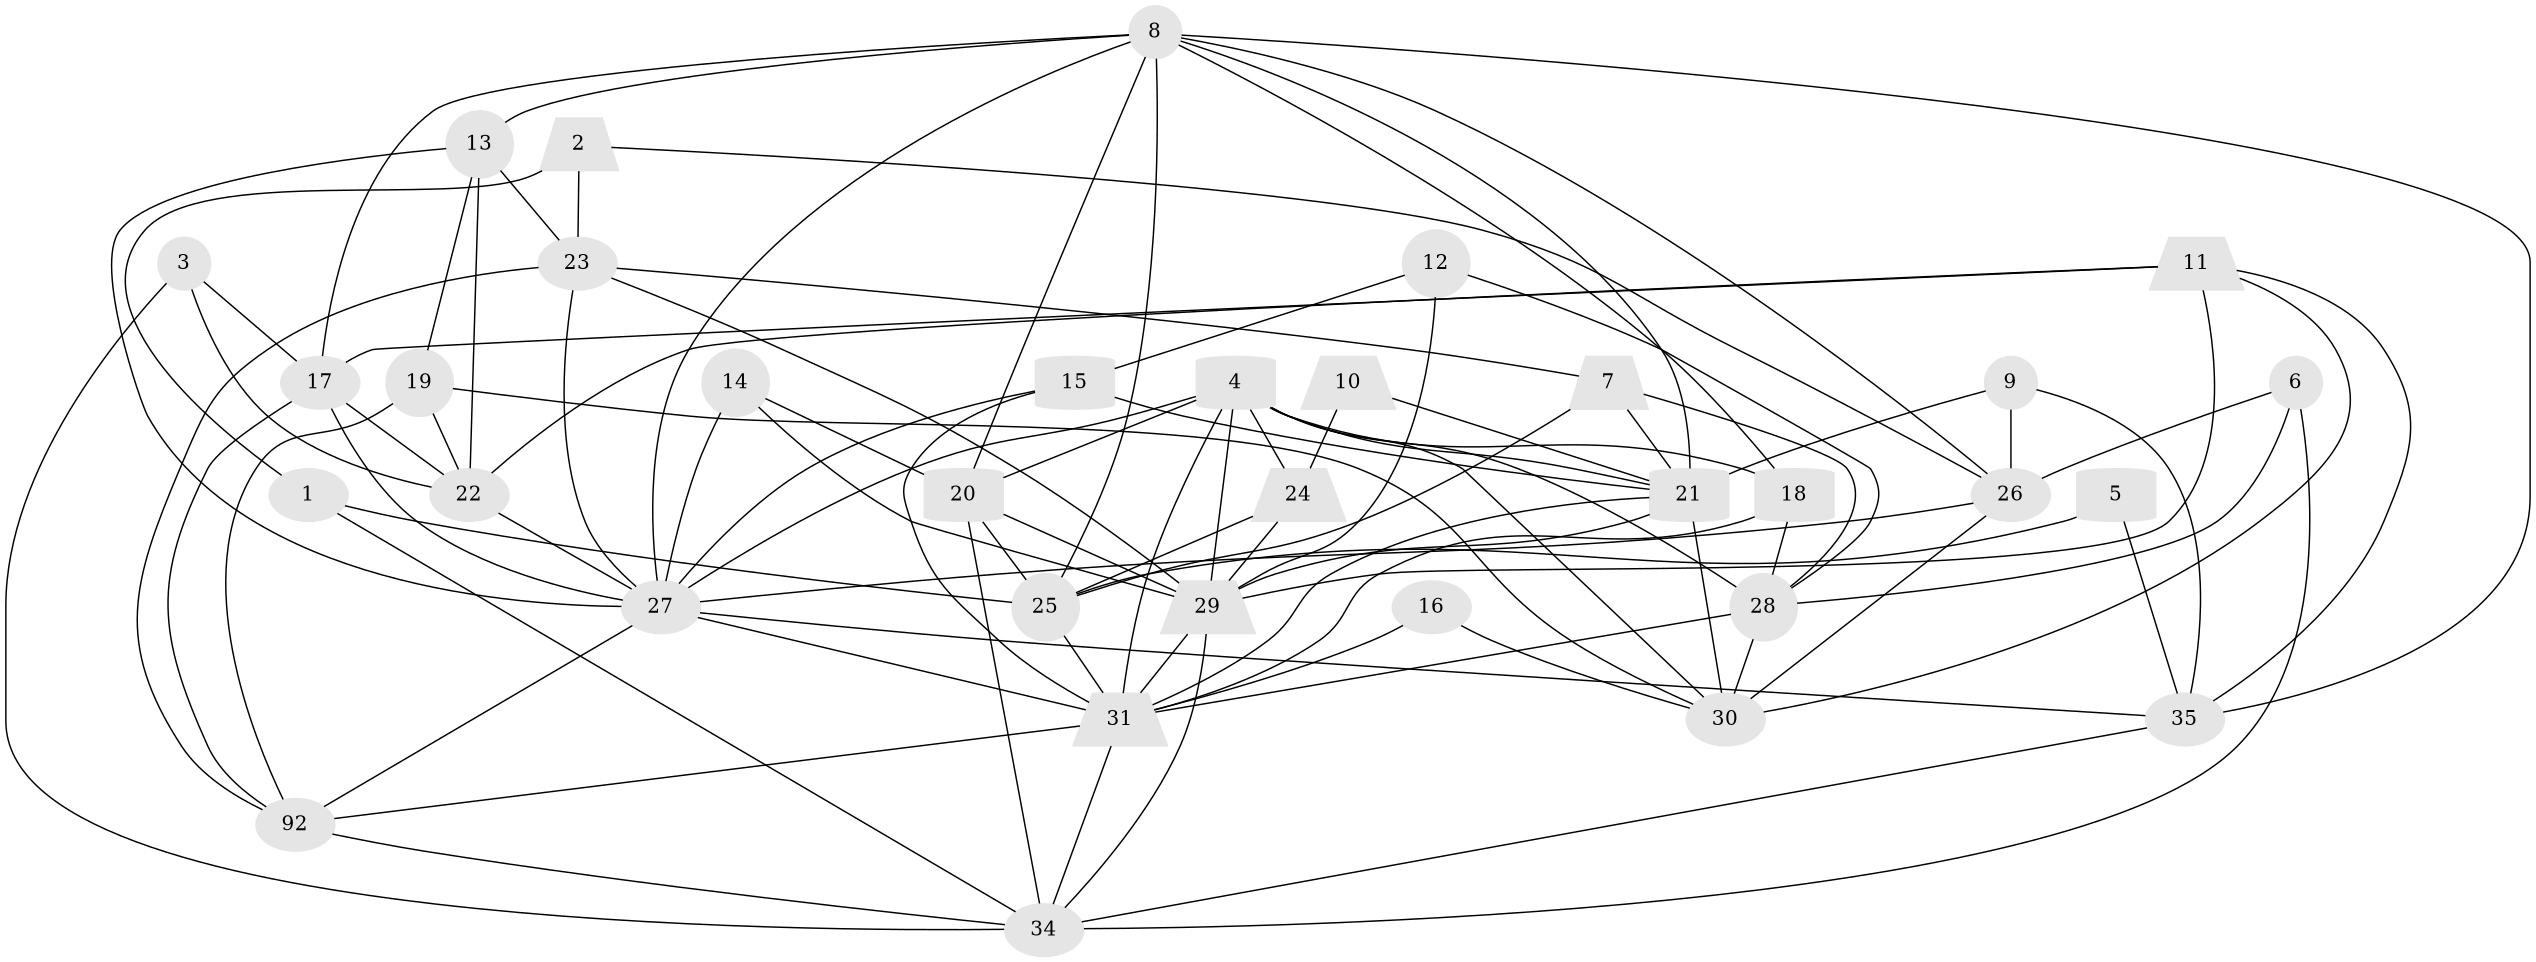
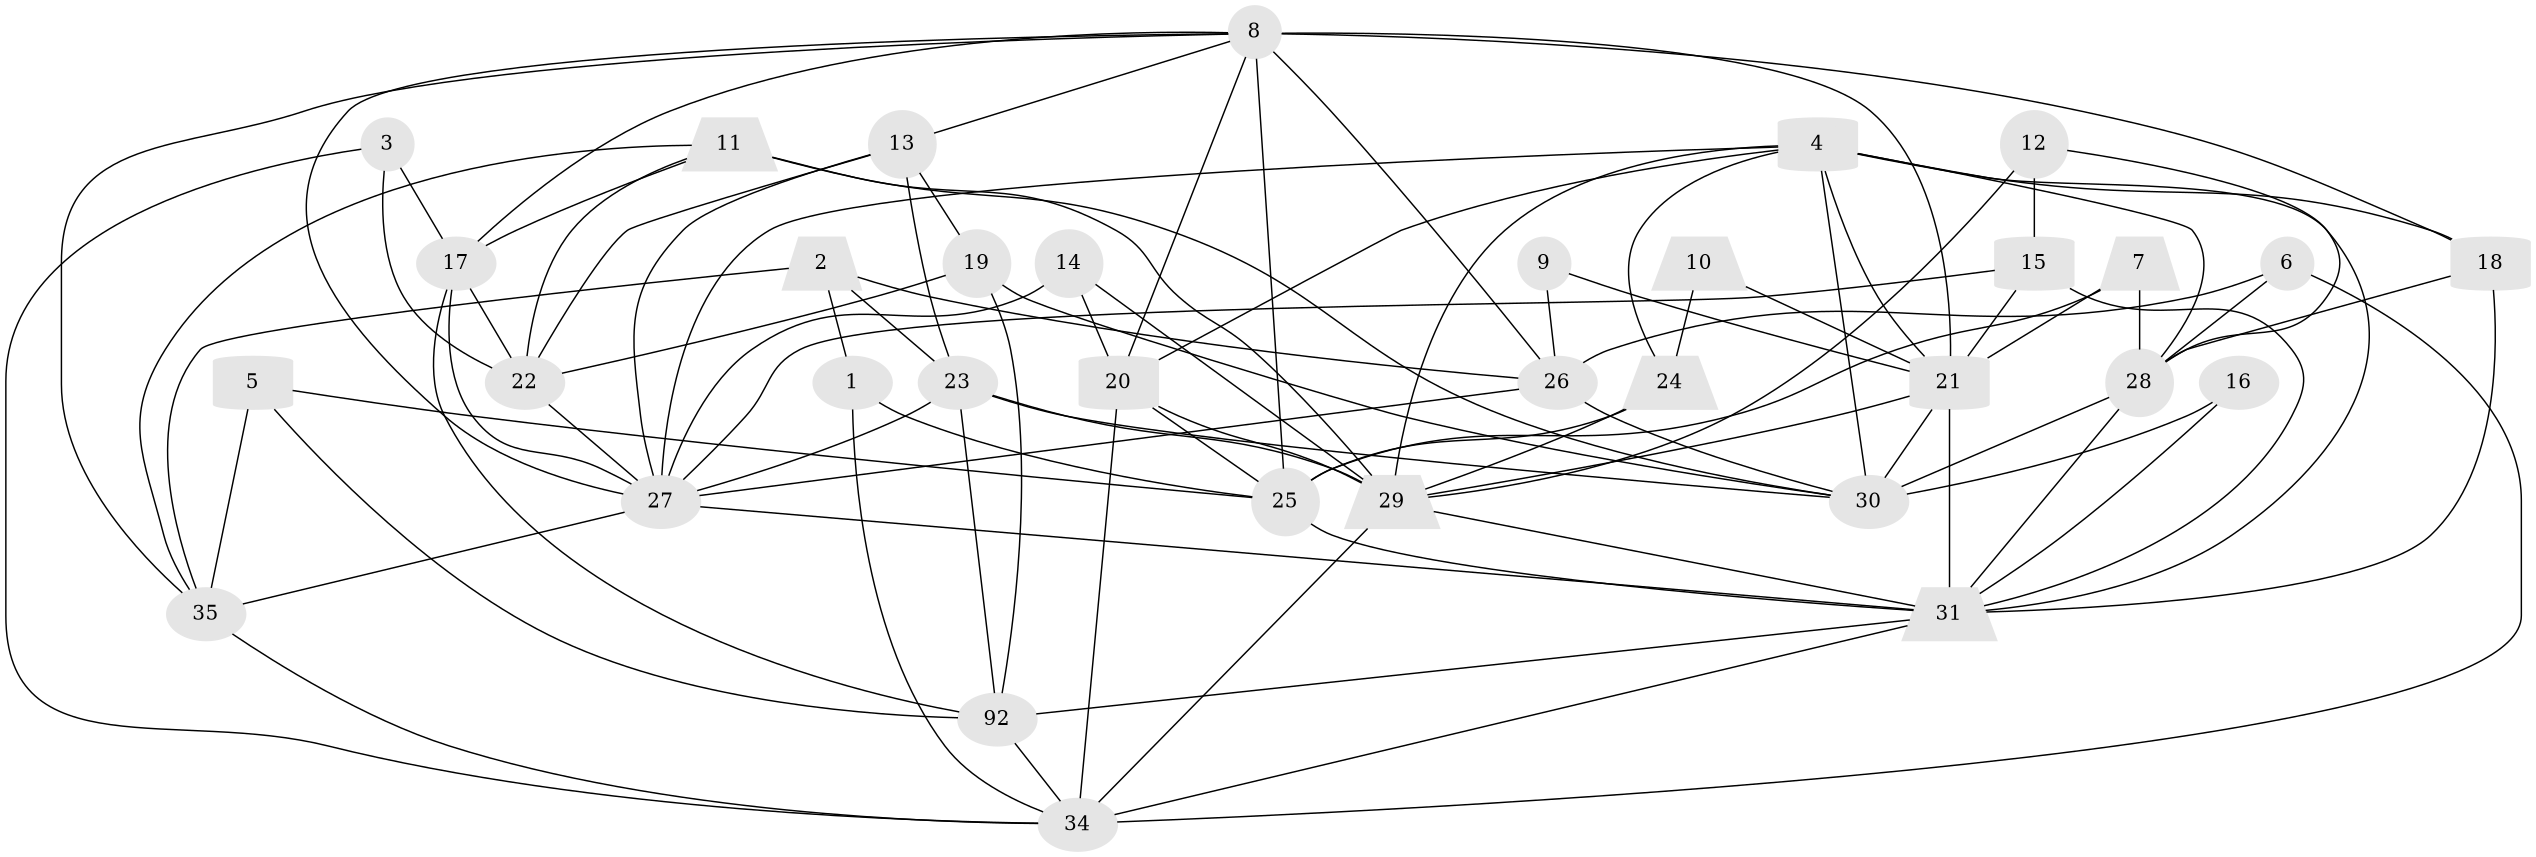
edge "23" -- "7": now "23" -- "30"
edge "9" -- "35": now "2" -- "35"
edge "27" -- "92": now "5" -- "92"
